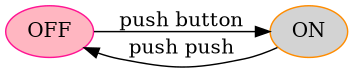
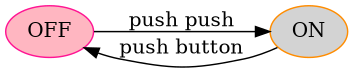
edge "OFF" -> "ON": label "push button" -> "push push"
edge "ON" -> "OFF": label "push push" -> "push button"
